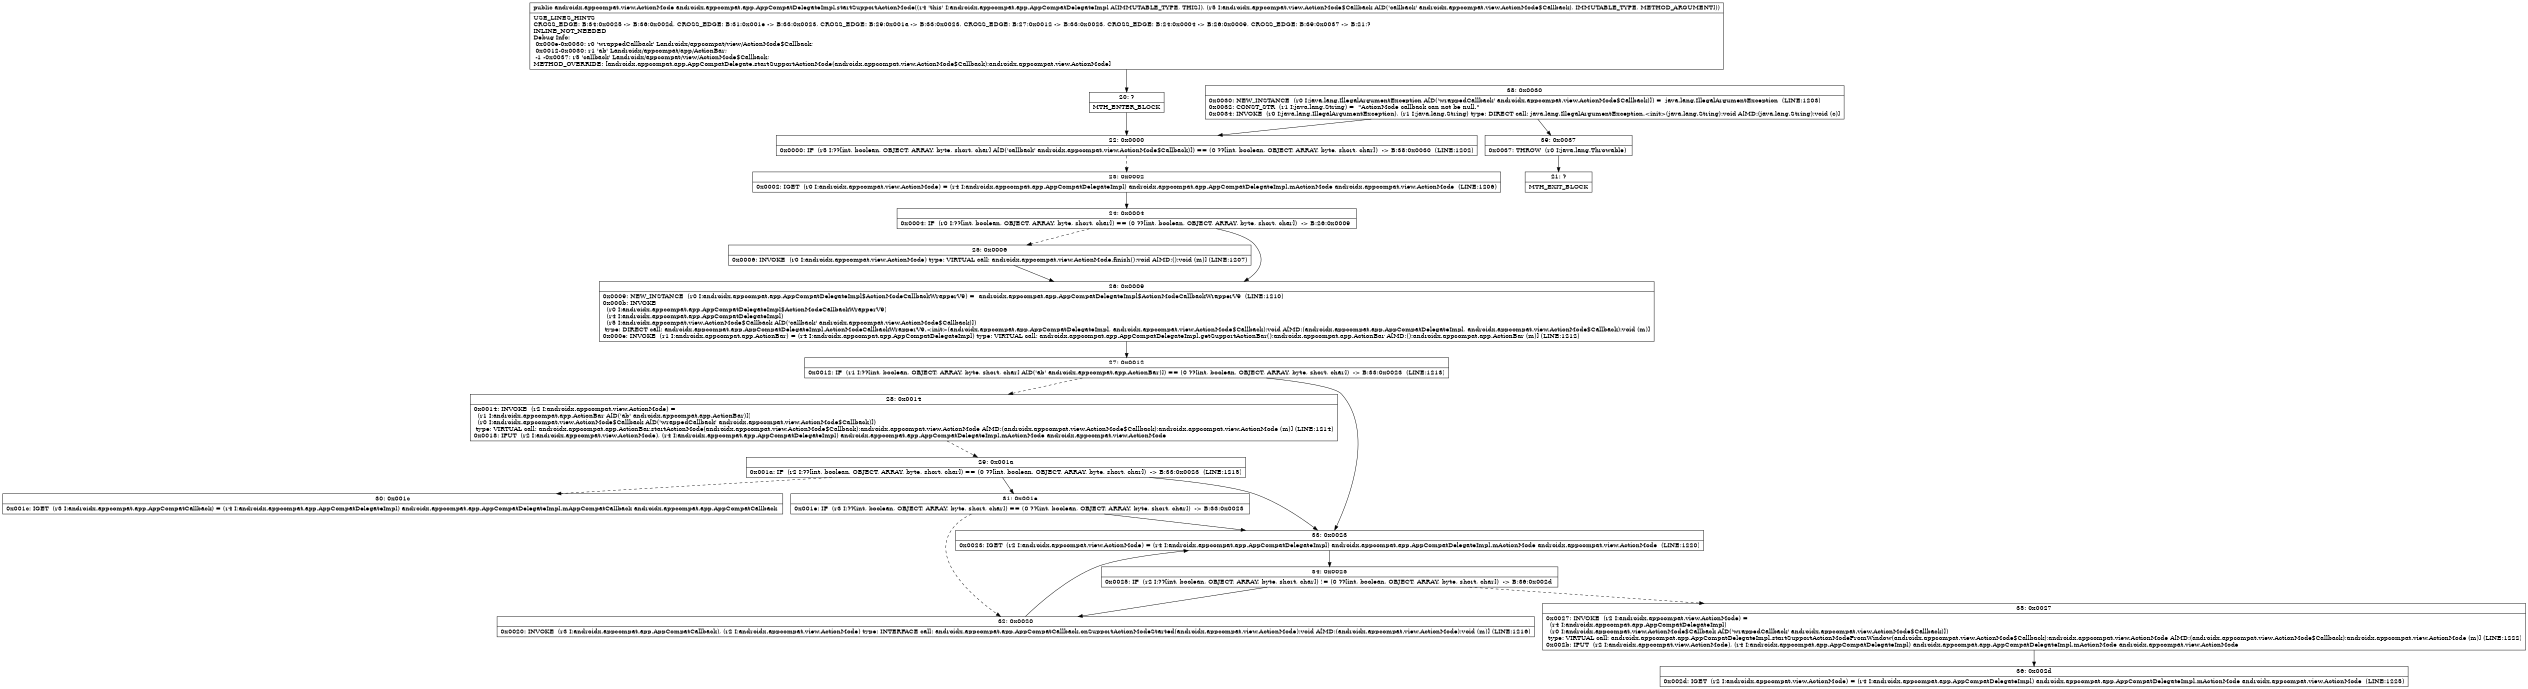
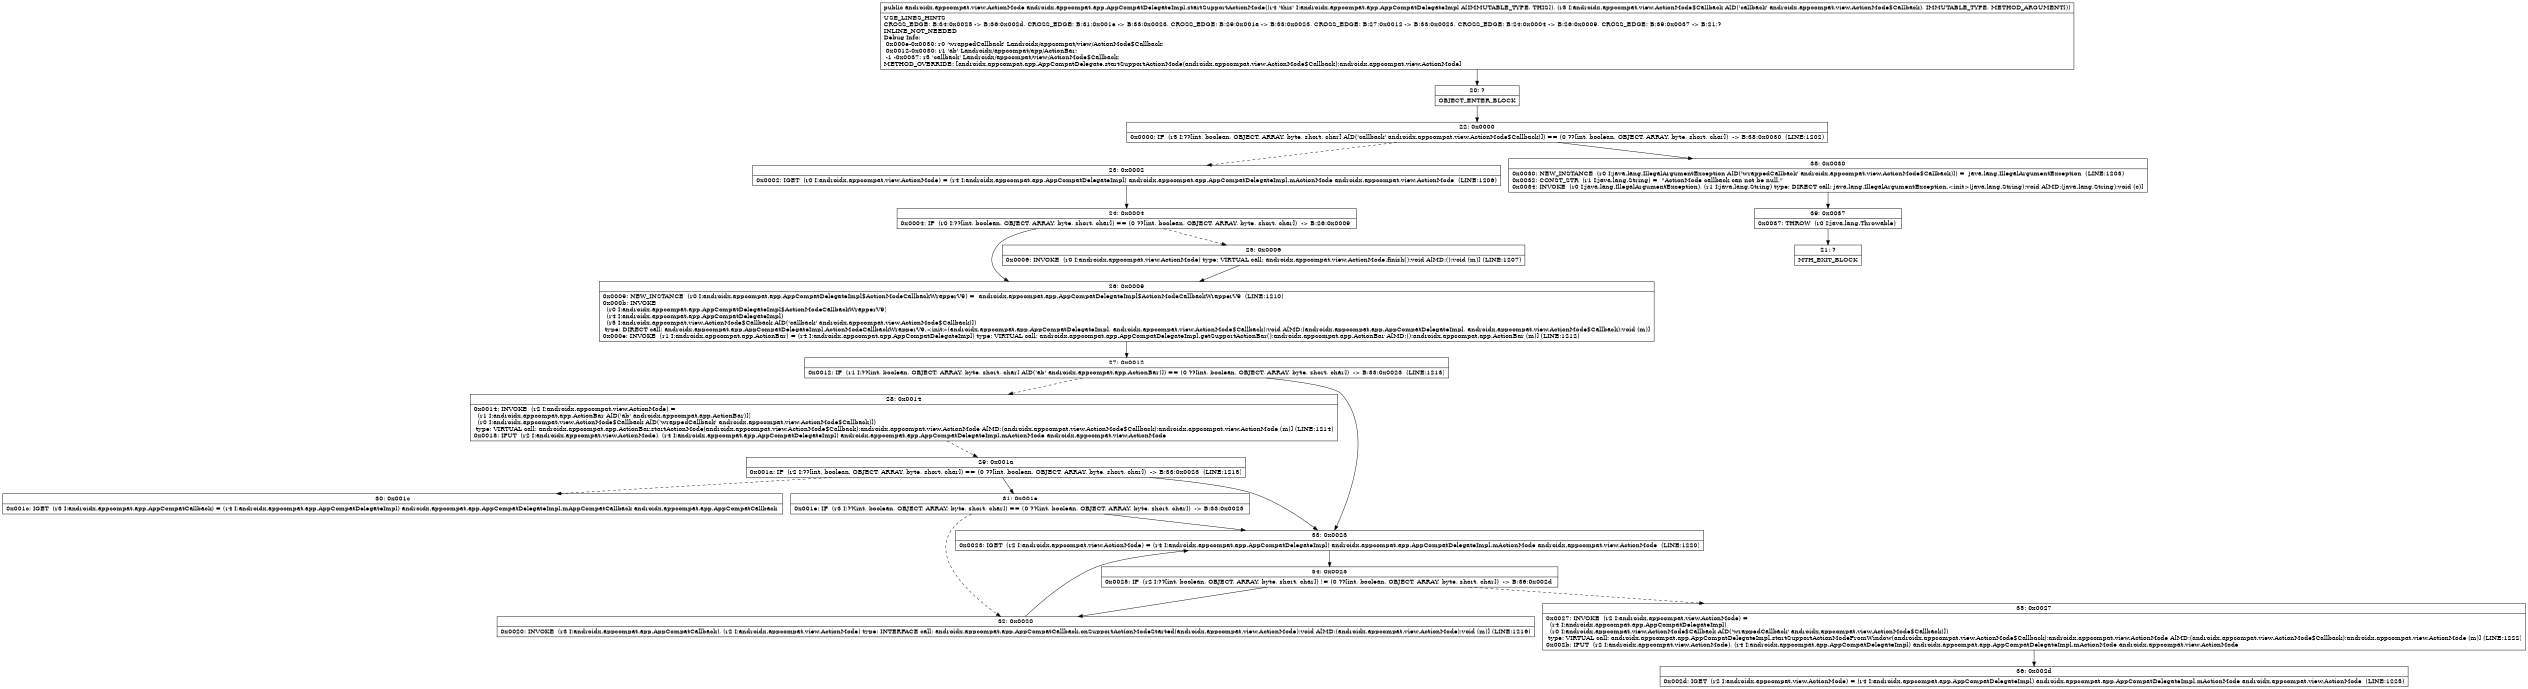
node "20: ?": text "MTH_ENTER_BLOCK" -> "OBJECT_ENTER_BLOCK"
edge "38: 0x0030" -> "22: 0x0000": reversed
